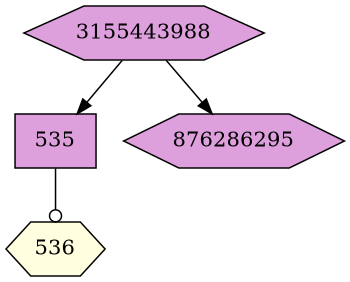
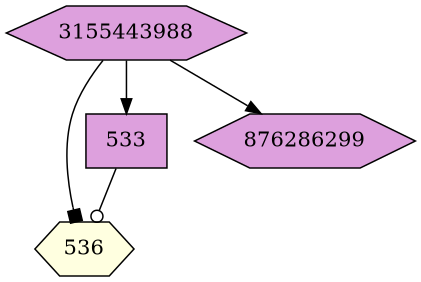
edge "3155443988" -> "536": added
node "535": label "535" -> "533"
node "876286295": label "876286295" -> "876286299"
